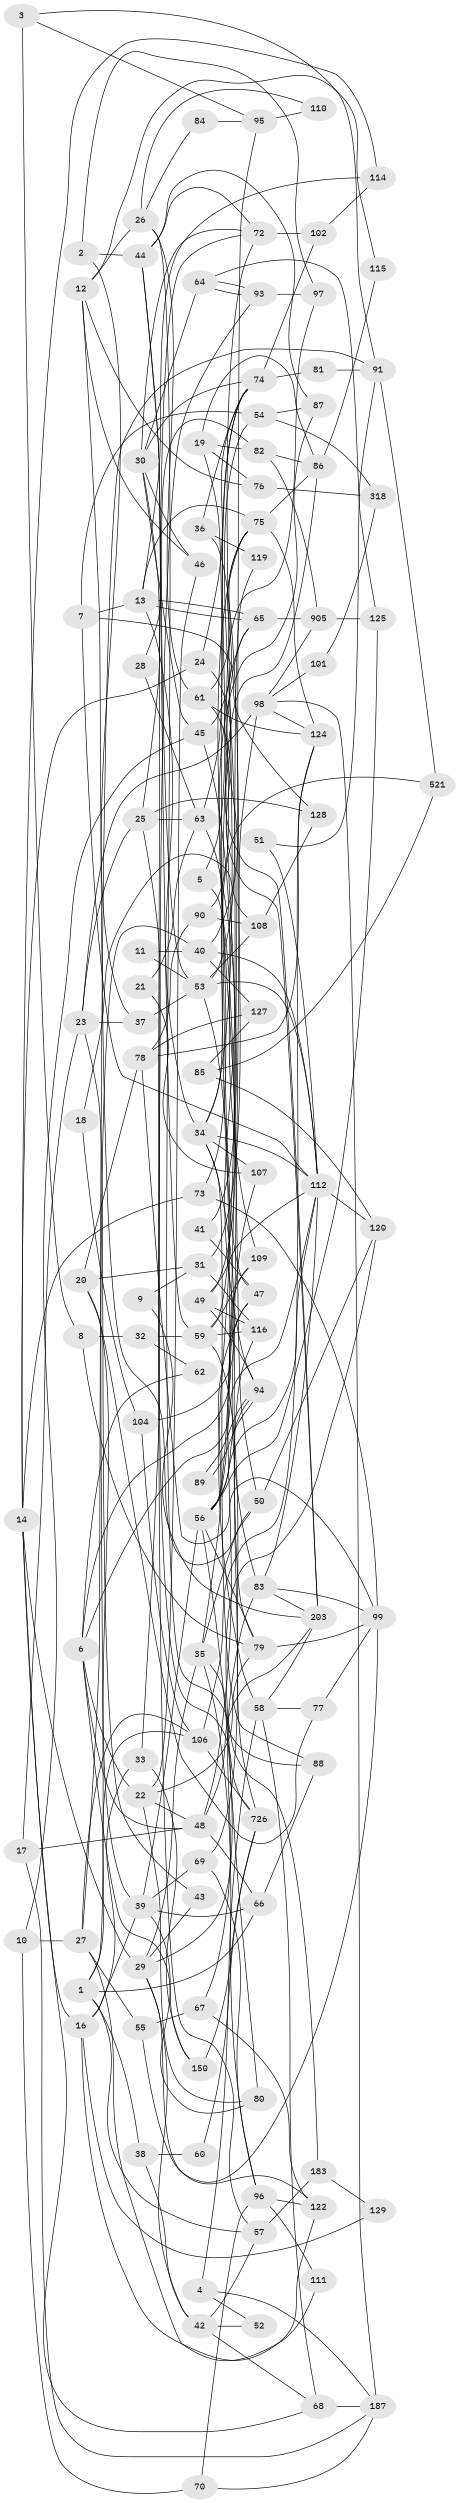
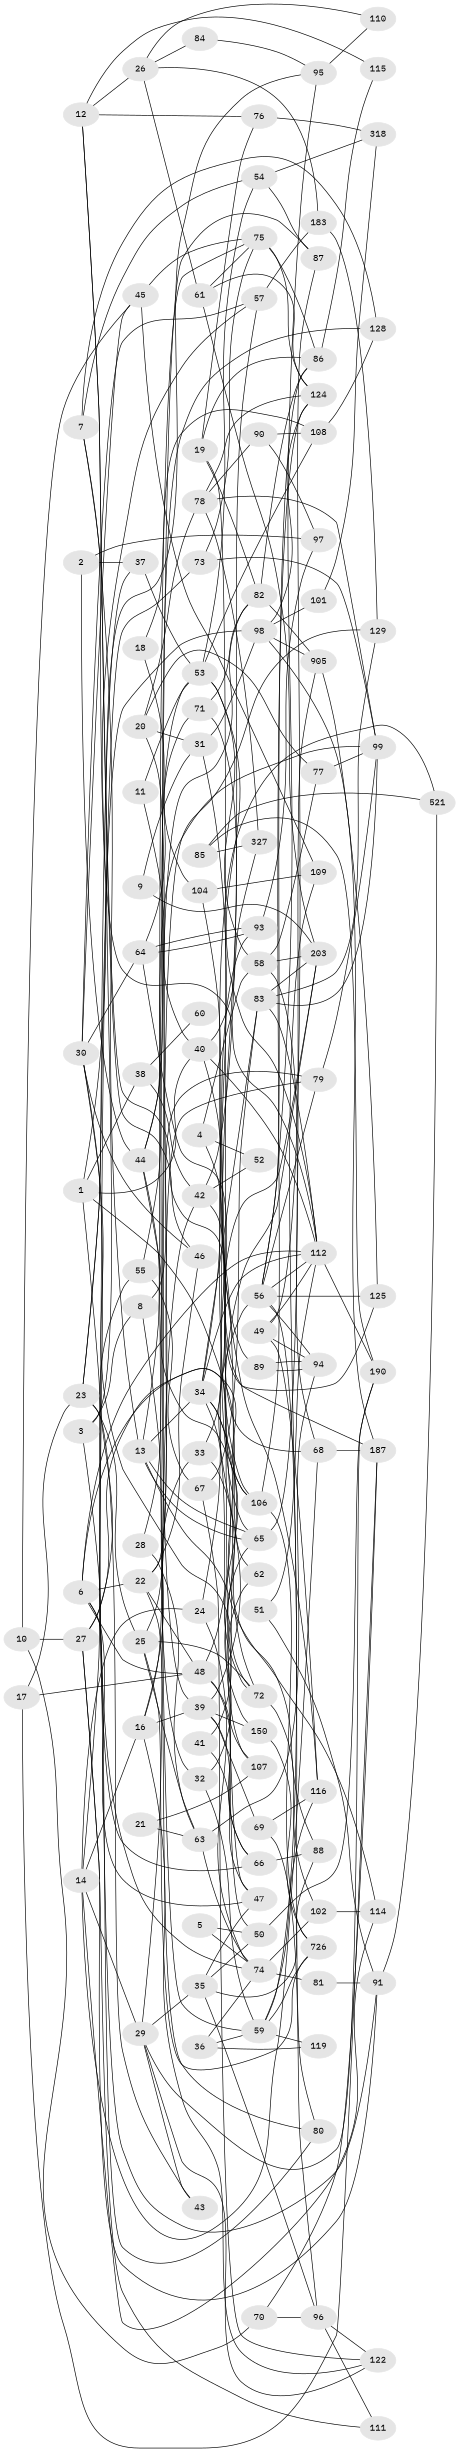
node "71": added
edge "129" -- "83": added
node "127": label "127" -> "327"
edge "36" -- "79": now "36" -- "59"
node "120": label "120" -> "190"
edge "726" -- "60": removed
